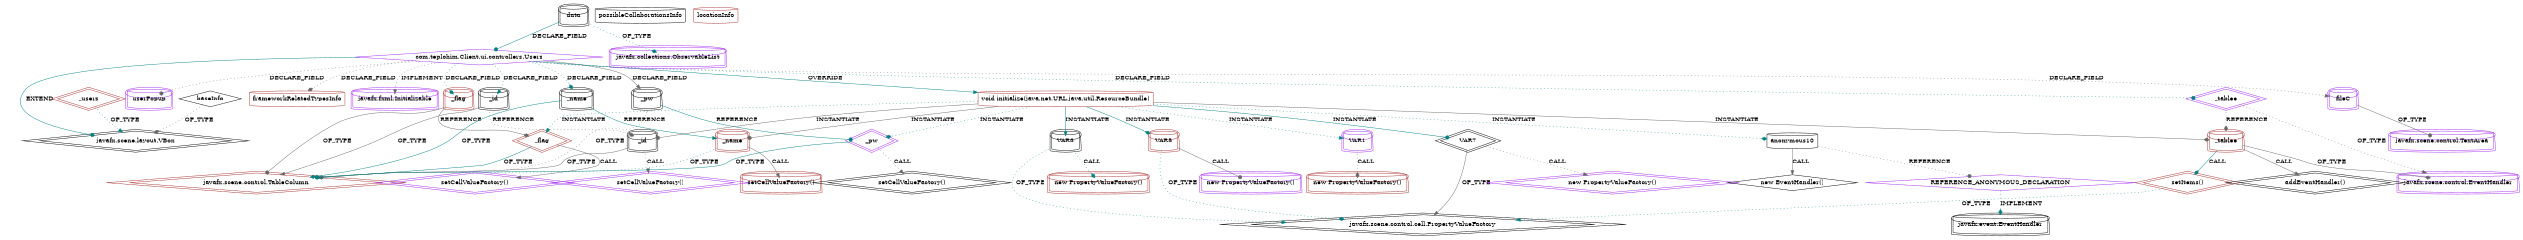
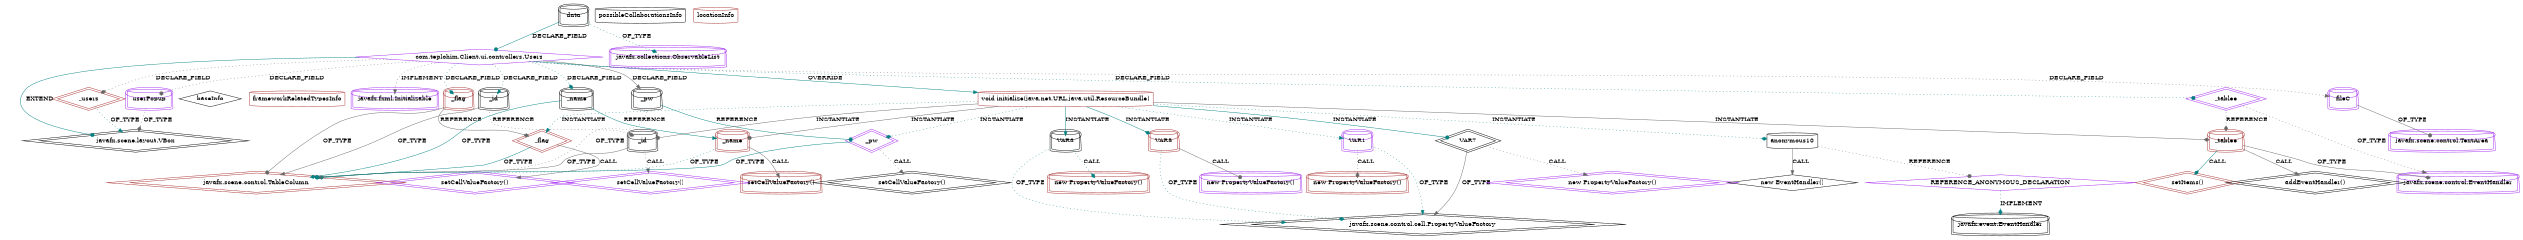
edge "com.teplohim.Client.ui.controllers.Users" -> "frameworkRelatedTypesInfo": now "com.teplohim.Client.ui.controllers.Users" -> "_users"
edge "baseInfo" -> "javafx.scene.layout.VBox": now "userPopup" -> "javafx.scene.layout.VBox"
edge "setItems()" -> "javafx.scene.control.cell.PropertyValueFactory": now "VAR1" -> "javafx.scene.control.cell.PropertyValueFactory"
